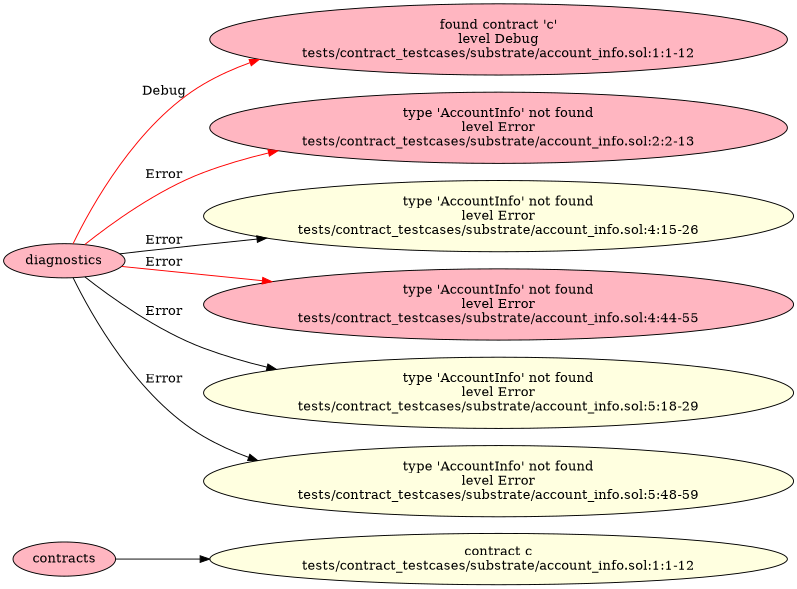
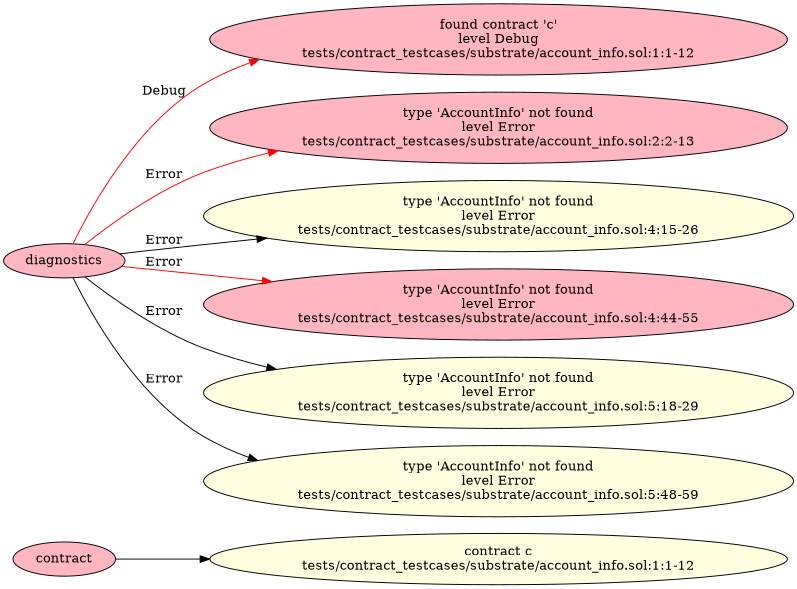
node "contracts": label "contracts" -> "contract"
